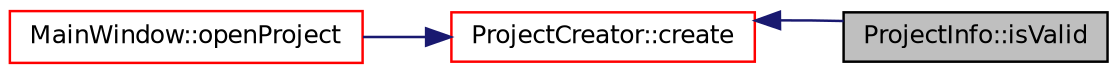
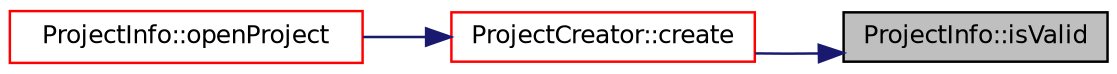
edge "ProjectInfo::isValid" -> "ProjectCreator::create": reversed
node "MainWindow::openProject": label "MainWindow::openProject" -> "ProjectInfo::openProject"
